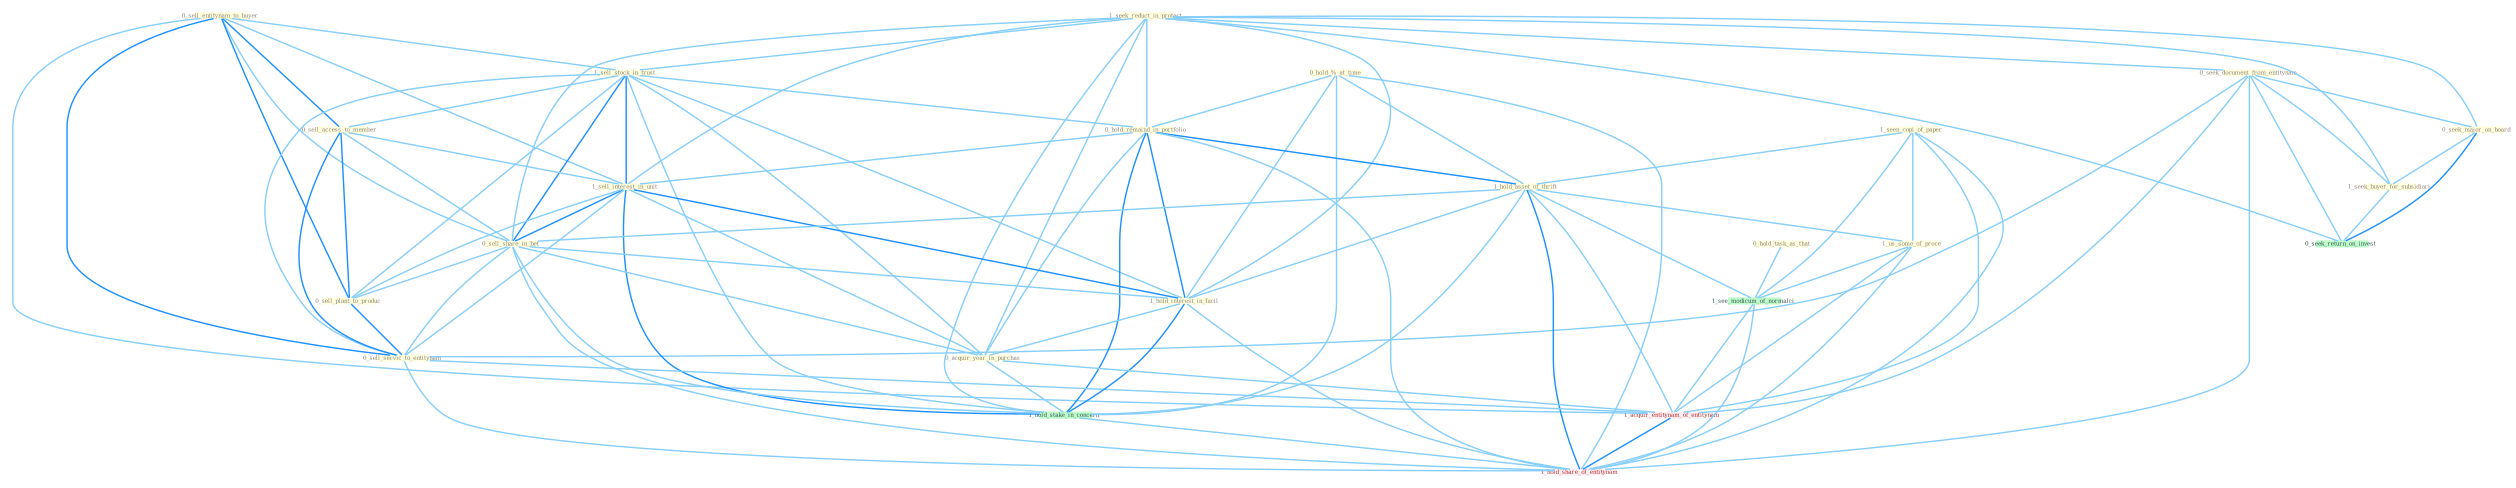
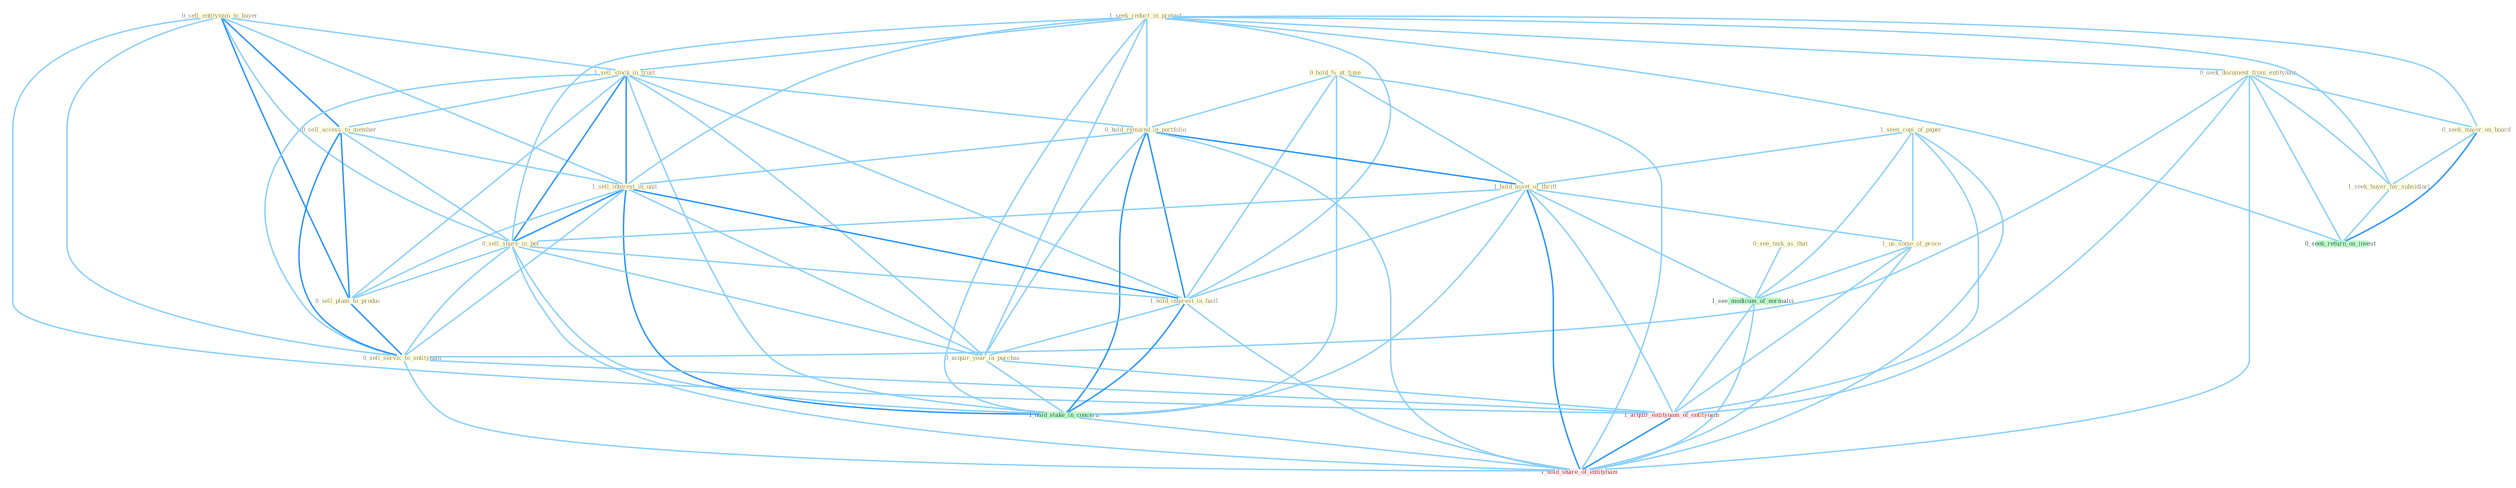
node "0_hold_task_as_that": label "0_hold_task_as_that" -> "0_see_task_as_that"
edge "0_sell_entitynam_to_buyer" -- "0_sell_servic_to_entitynam": color #1e90ff -> #87cefa
